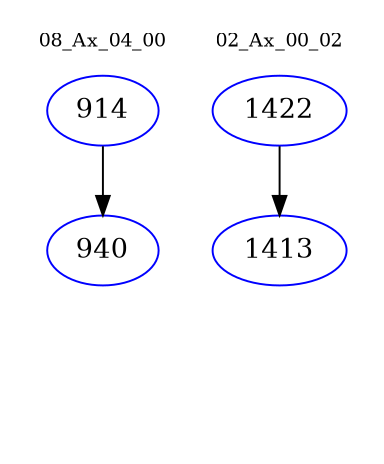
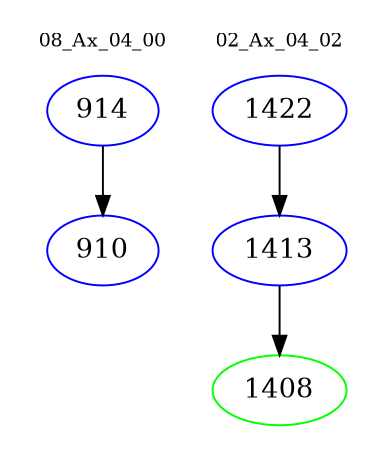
cluster "02_Ax_00_02": label "02_Ax_00_02" -> "02_Ax_04_02"
node "940": label "940" -> "910"
node "1408": added
